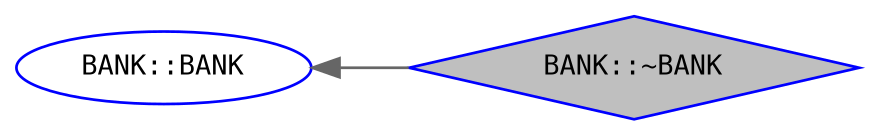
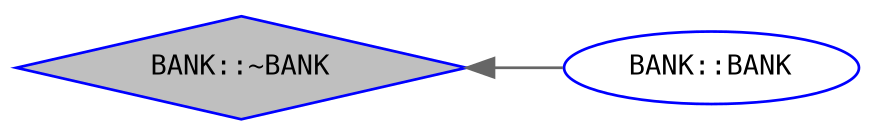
edge "BANK::~BANK" -> "BANK::BANK": reversed
